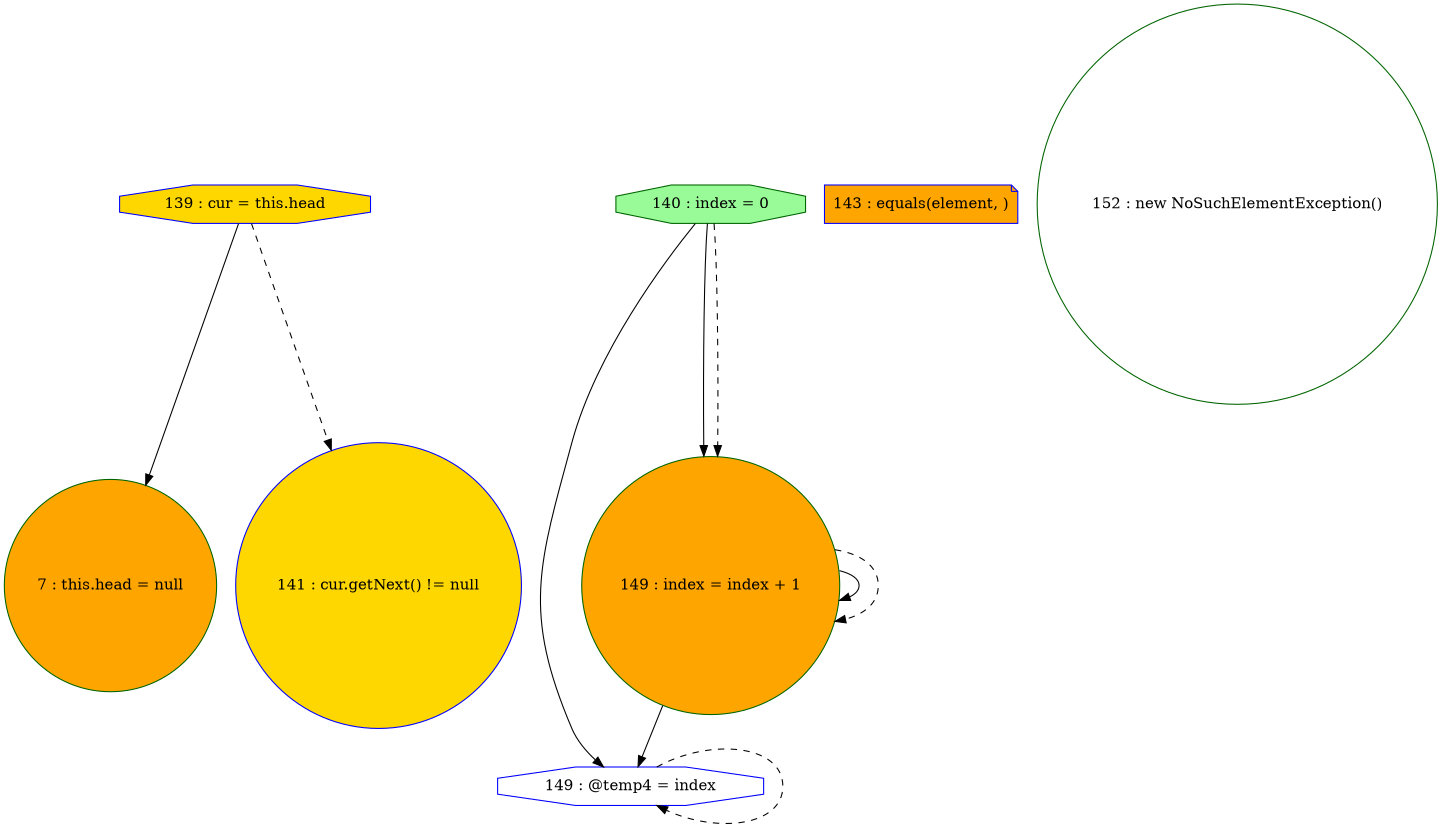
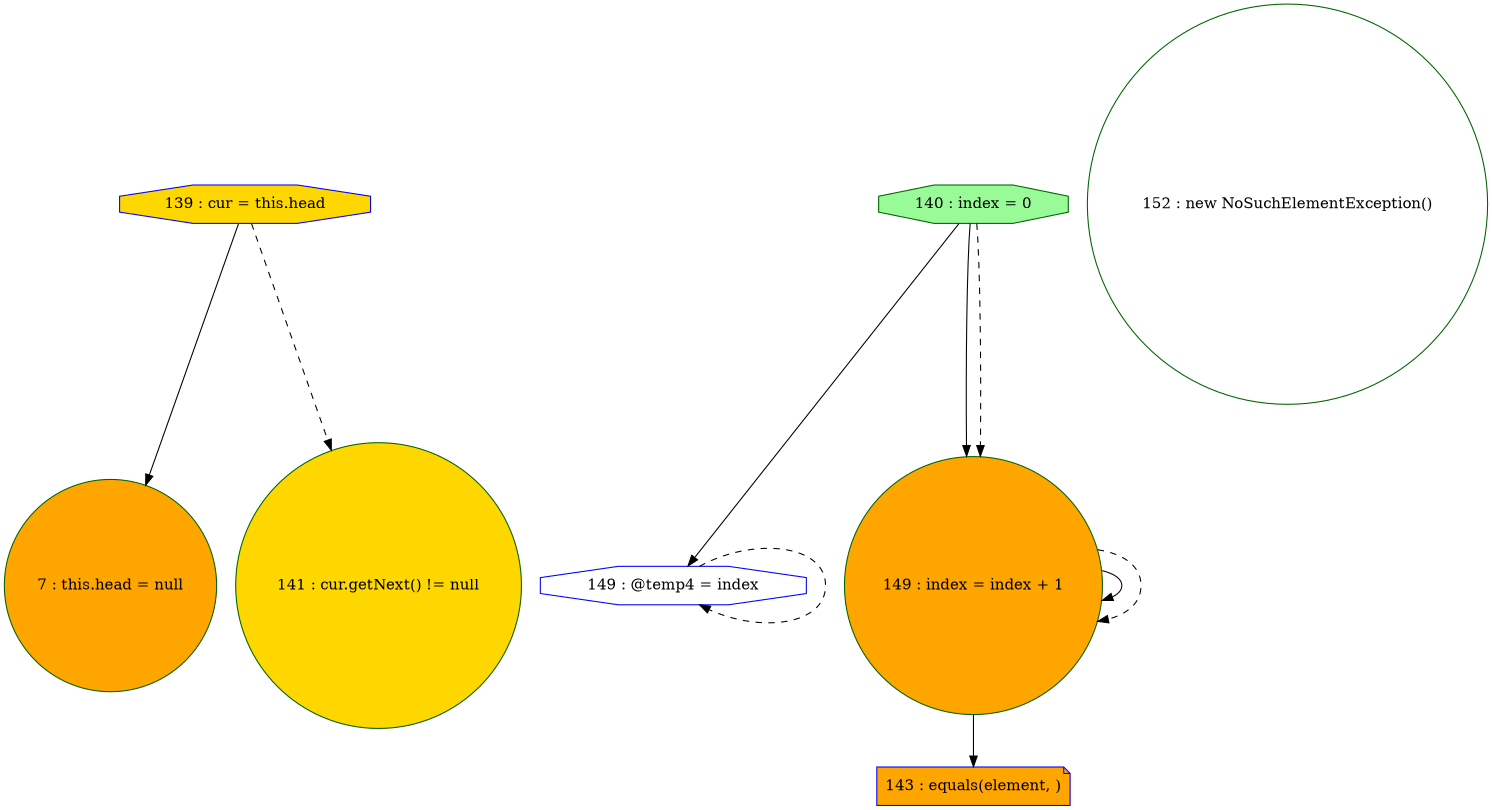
node "141 : cur.getNext() != null": color blue -> darkgreen
edge "149 : index = index + 1" -> "149 : @temp4 = index": now "149 : index = index + 1" -> "143 : equals(element, )"
